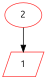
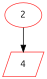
node "1": label "1" -> "4"
